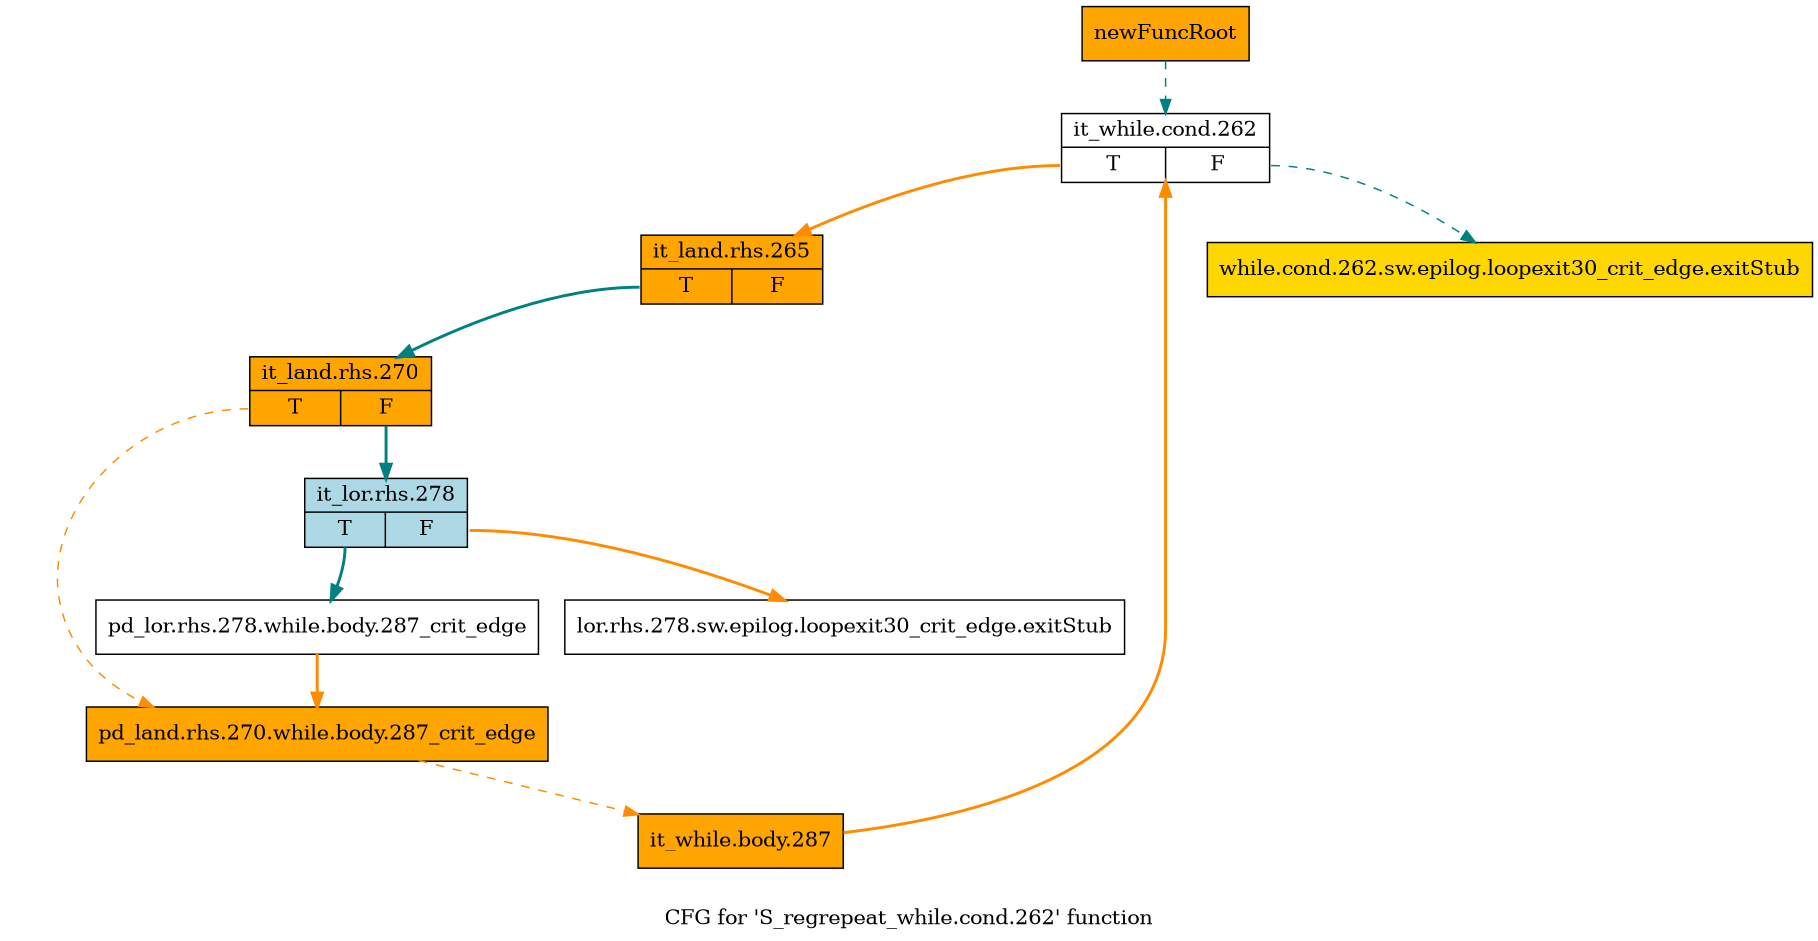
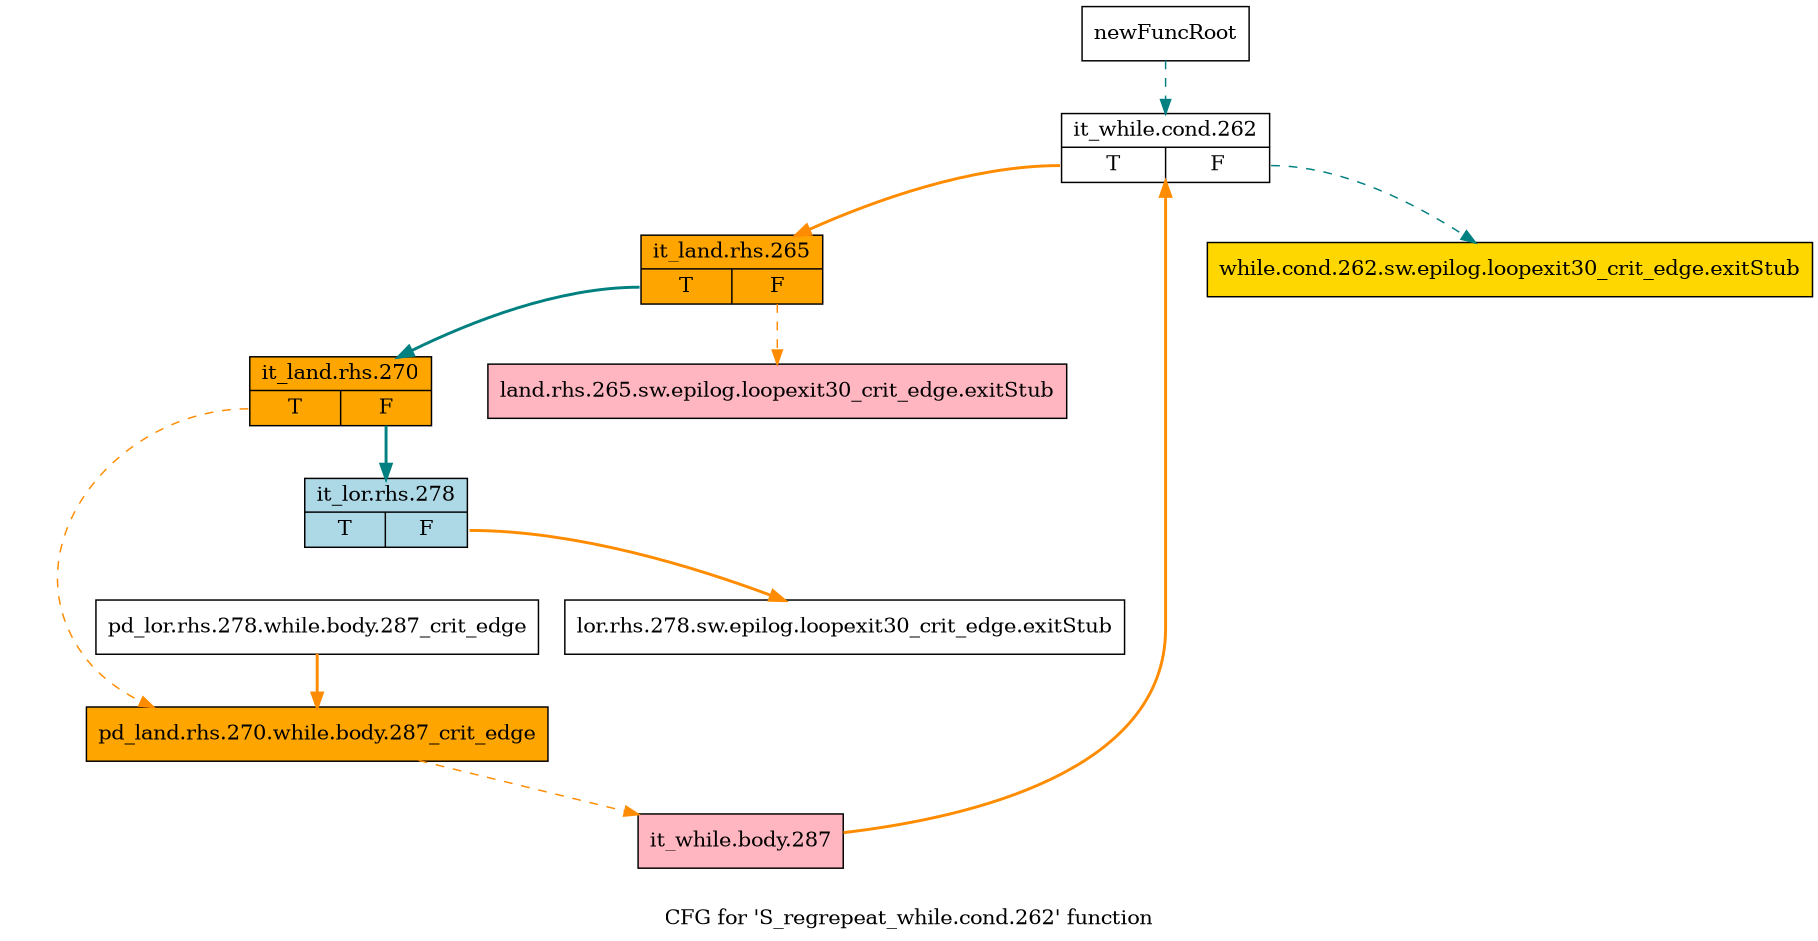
node "newFuncRoot": fillcolor orange -> white
node "land.rhs.265.sw.epilog.loopexit30_crit_edge.exitStub": added
edge "it_lor.rhs.278" -> "pd_lor.rhs.278.while.body.287_crit_edge": removed
node "it_while.body.287": fillcolor orange -> lightpink
